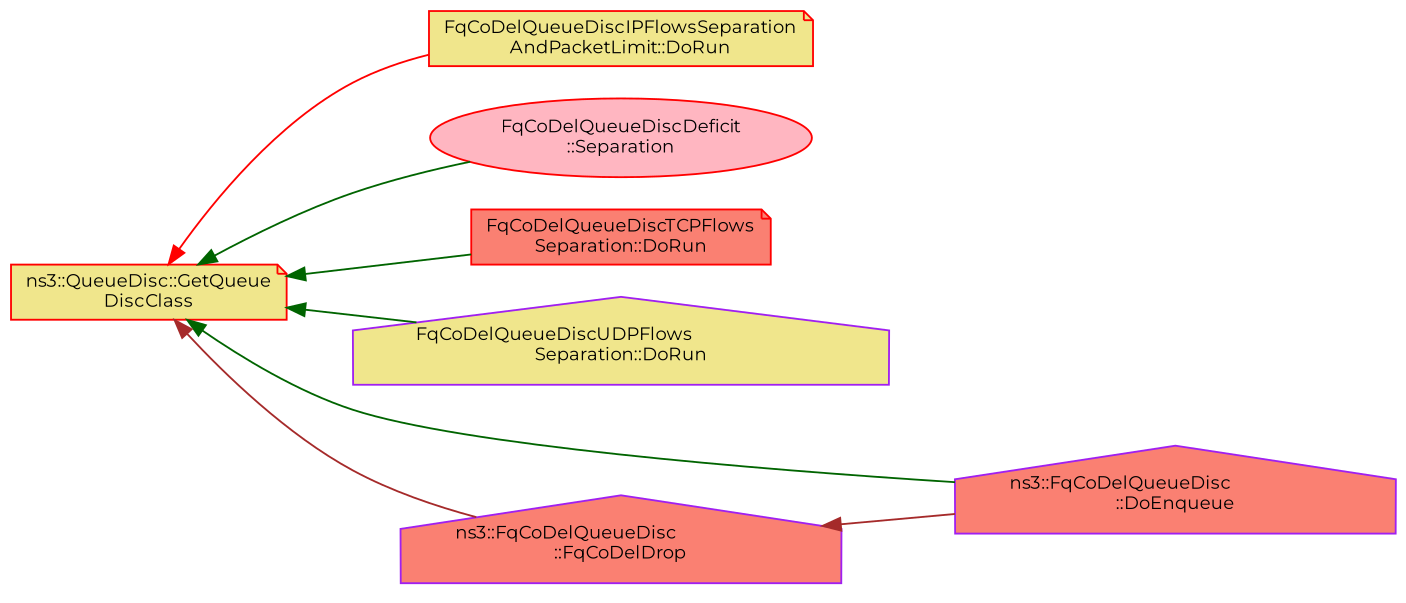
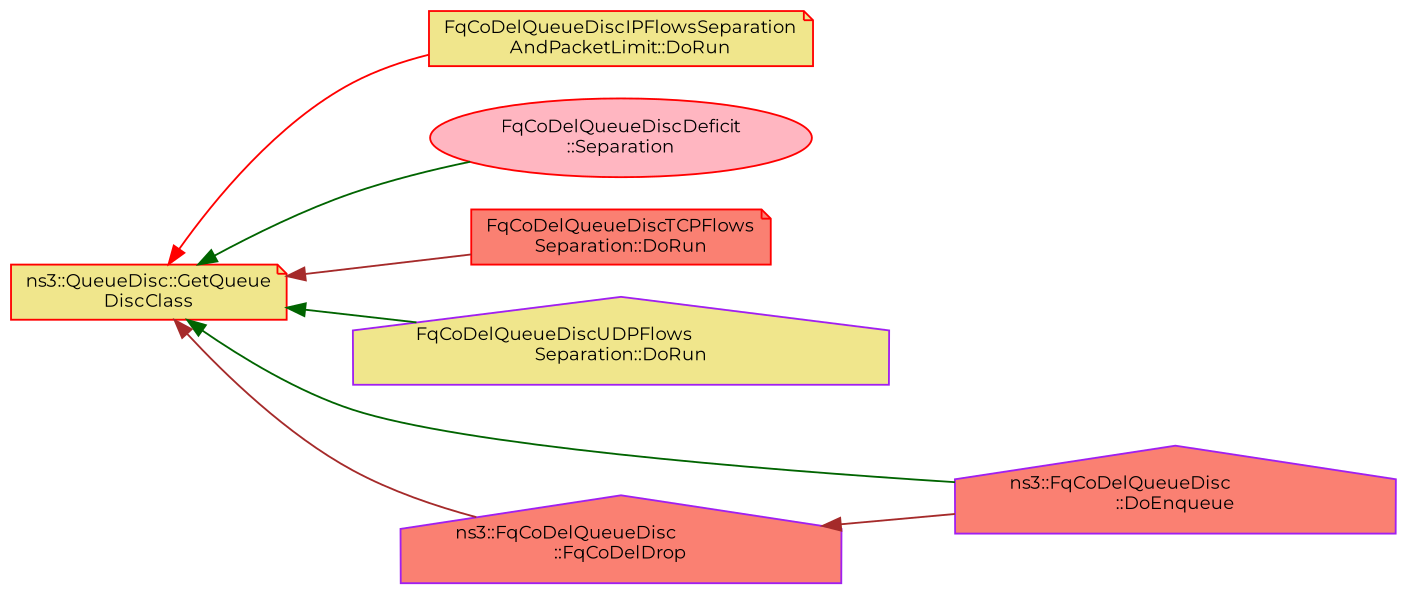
edge "FqCoDelQueueDiscTCPFlows Separation::DoRun" -> "ns3::QueueDisc::GetQueue DiscClass": color darkgreen -> brown
